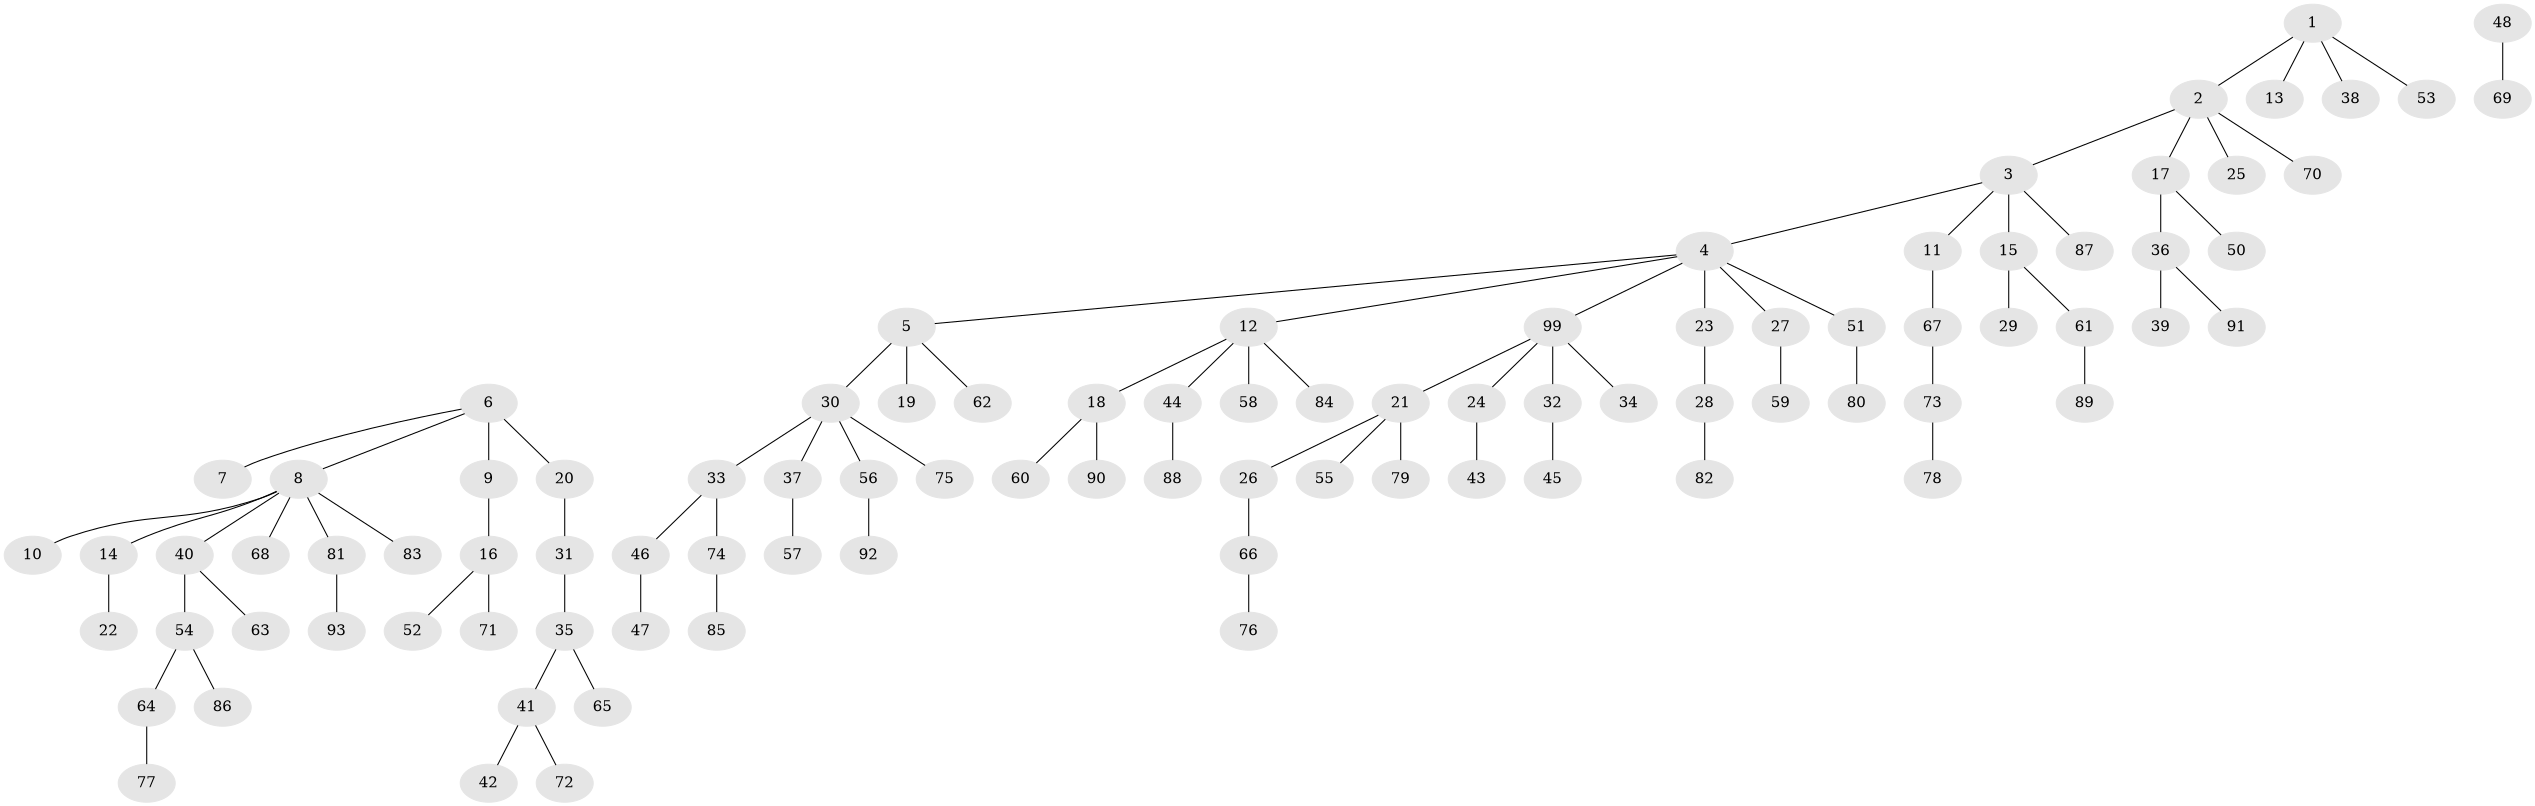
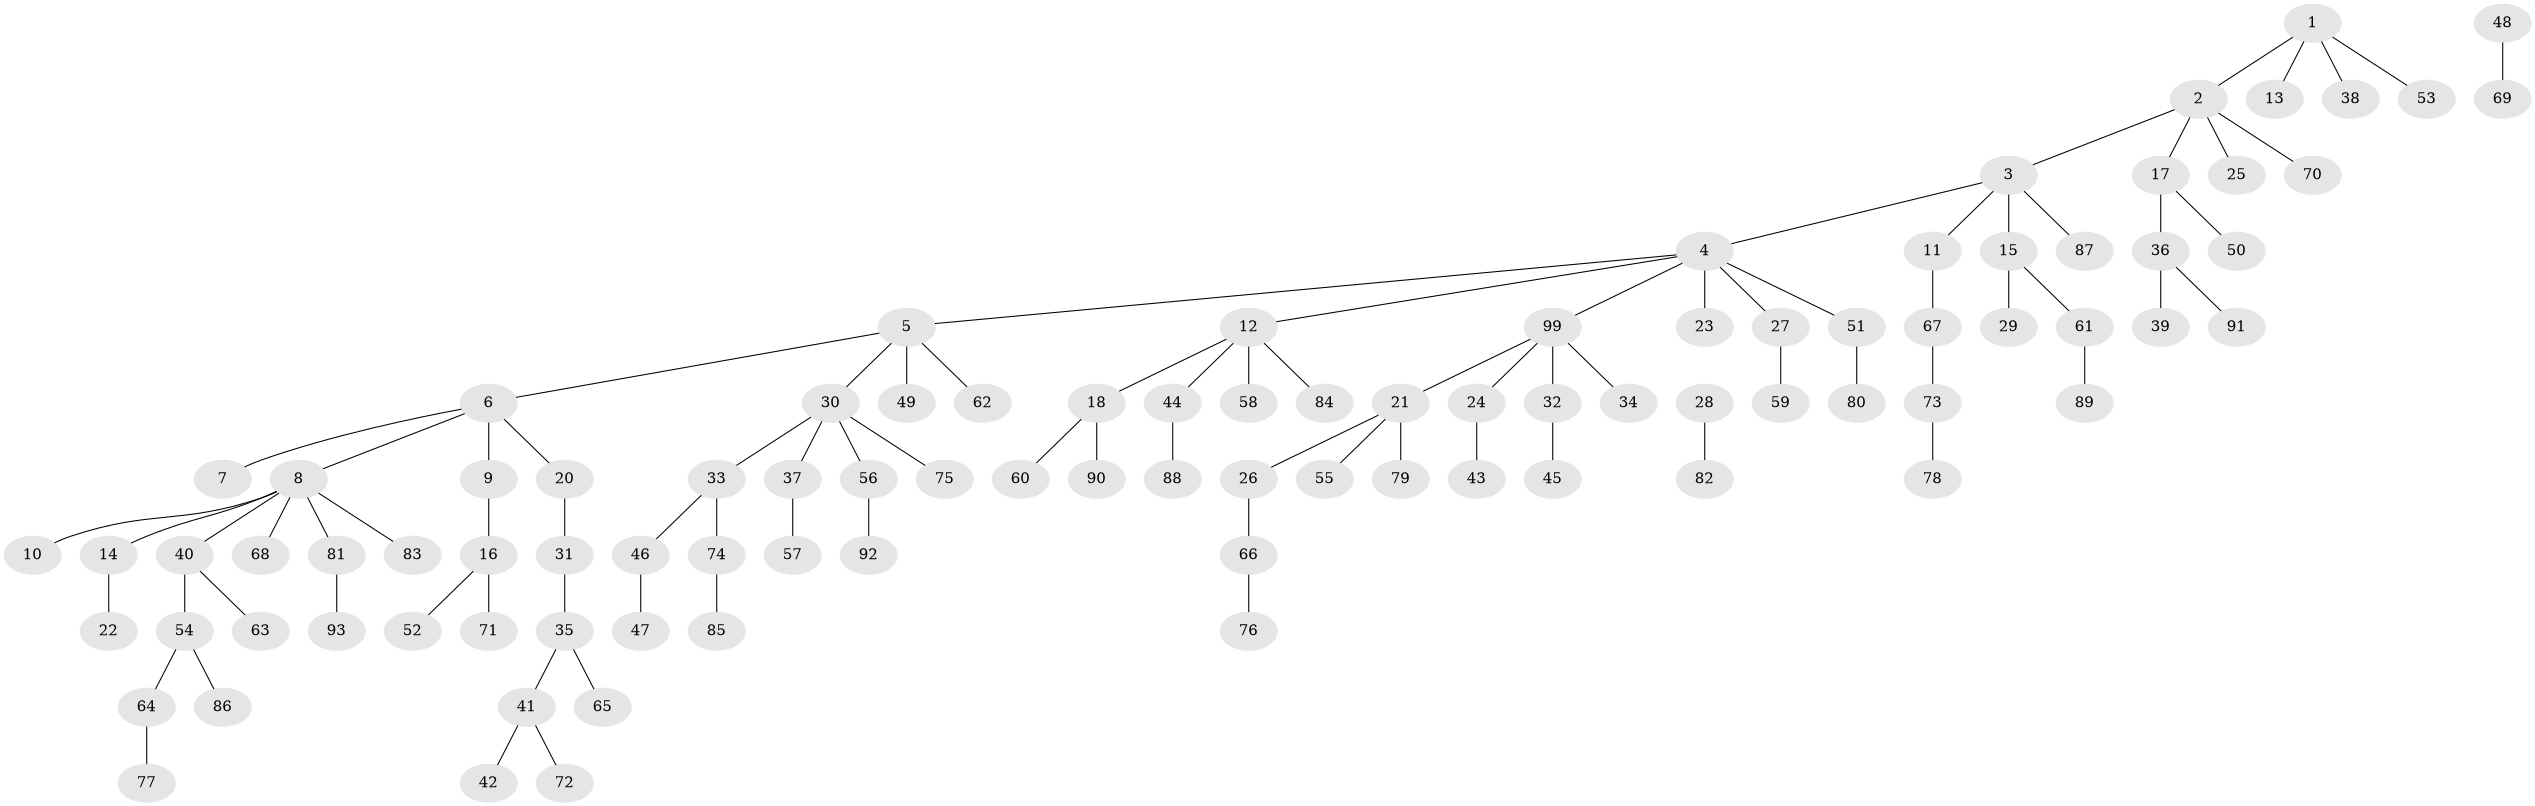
edge "5" -- "6": added
edge "23" -- "28": removed
node "19": label "19" -> "49"
